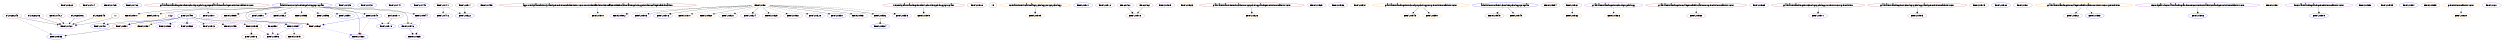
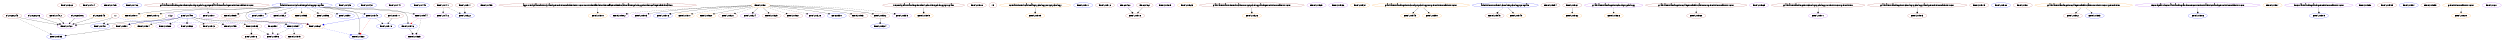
node "EDPSY_530": label "EDPSY_530" -> "EDCI_530"
